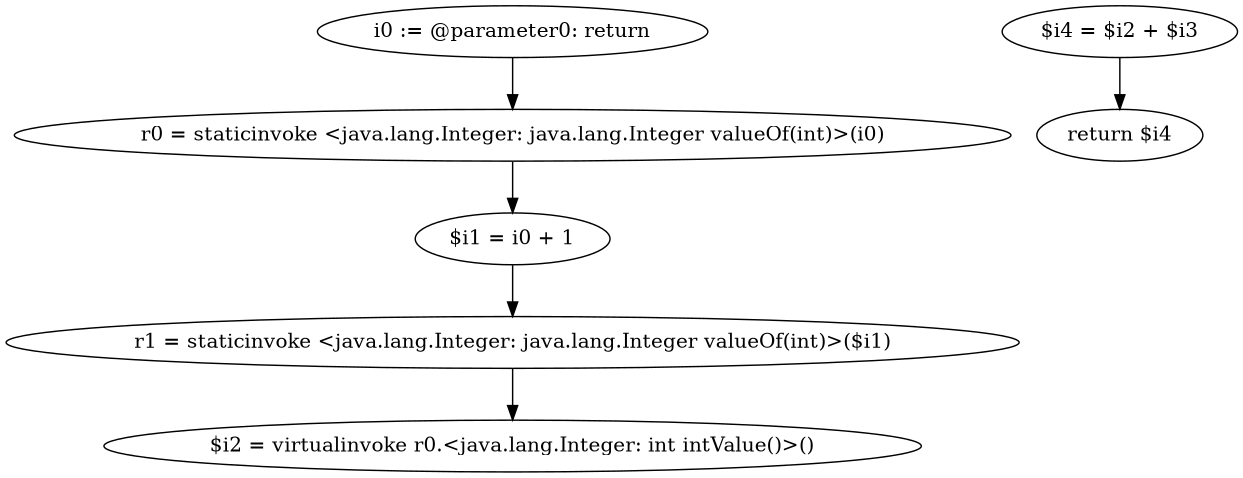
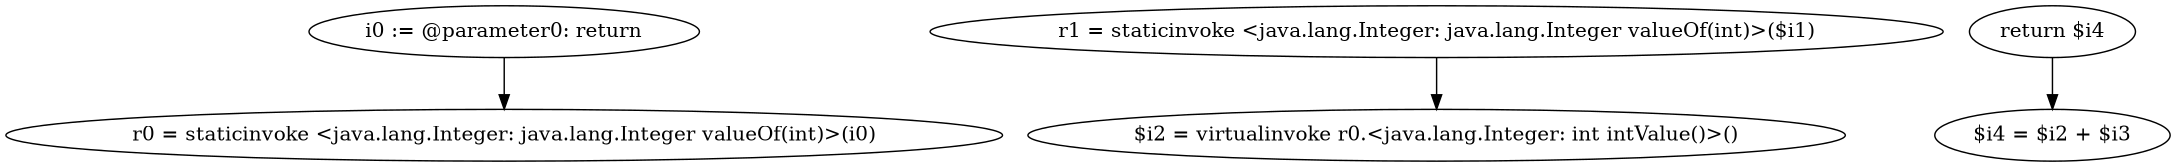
edge "$i4 = $i2 + $i3" -> "return $i4": reversed
node "$i1 = i0 + 1": removed
